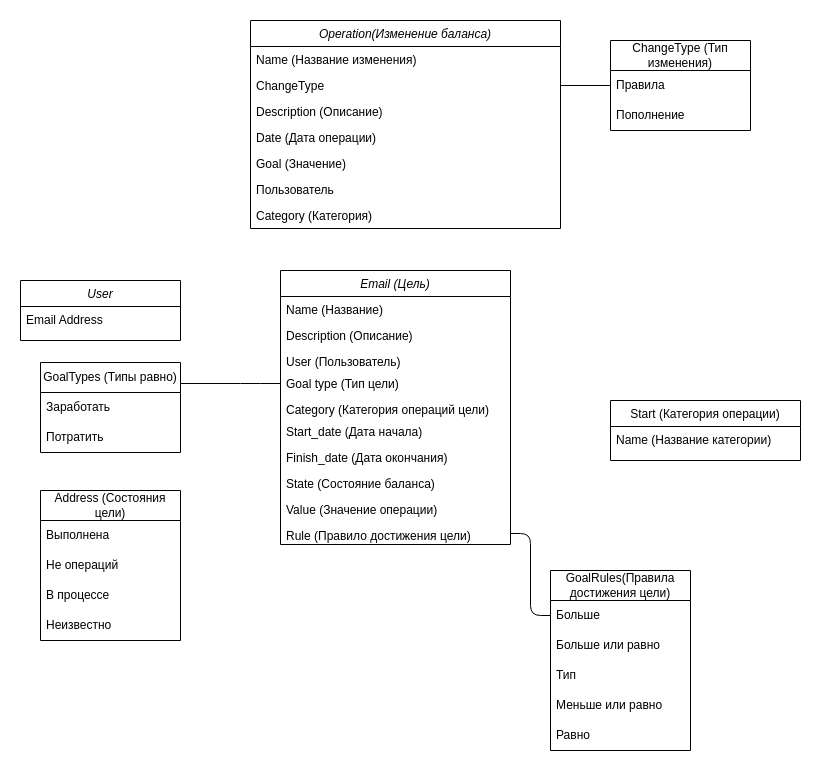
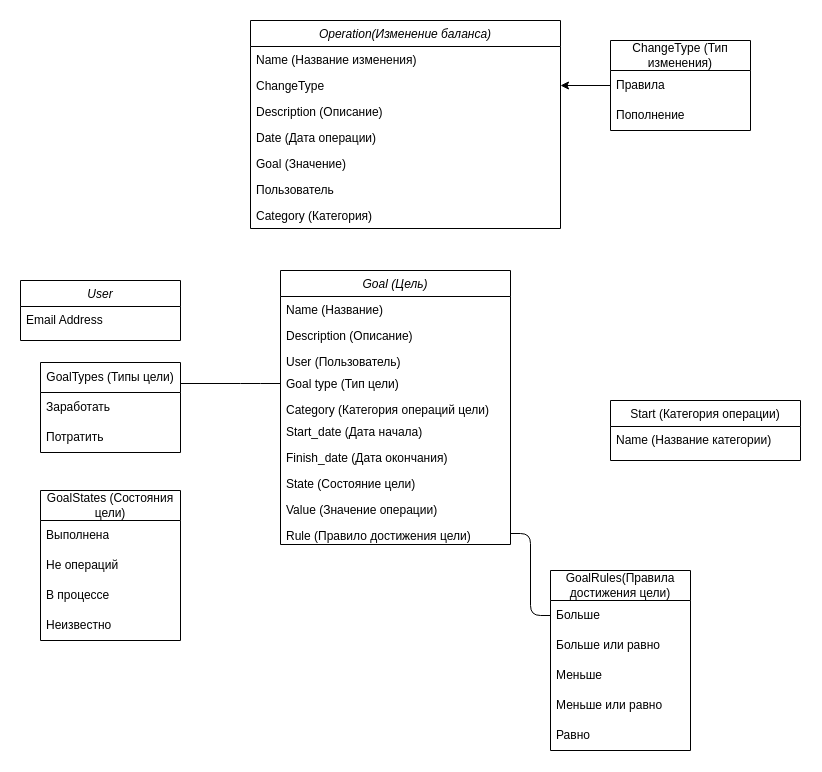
edge "ChangeType" -- "Правила": arrowhead none -> classic
node "Email (Цель)": label "Email (Цель)" -> "Goal (Цель)"
node "GoalTypes (Типы равно)": label "GoalTypes (Типы равно)" -> "GoalTypes (Типы цели)"
node "State (Состояние баланса)": label "State (Состояние баланса)" -> "State (Состояние цели)"
node "Address (Состояния цели)": label "Address (Состояния цели)" -> "GoalStates (Состояния цели)"
node "Тип": label "Тип" -> "Меньше"
